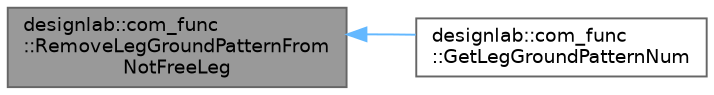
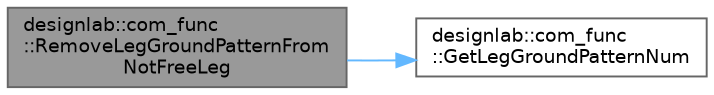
edge "designlab::com_func ::GetLegGroundPatternNum" -> "designlab::com_func ::RemoveLegGroundPatternFrom NotFreeLeg": reversed
